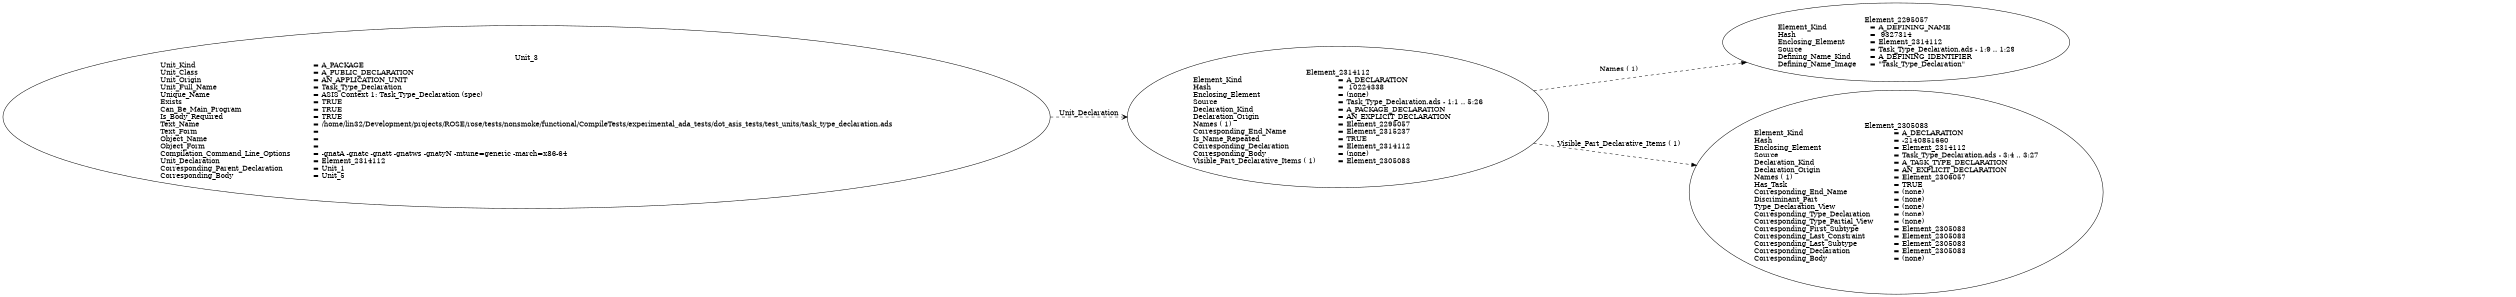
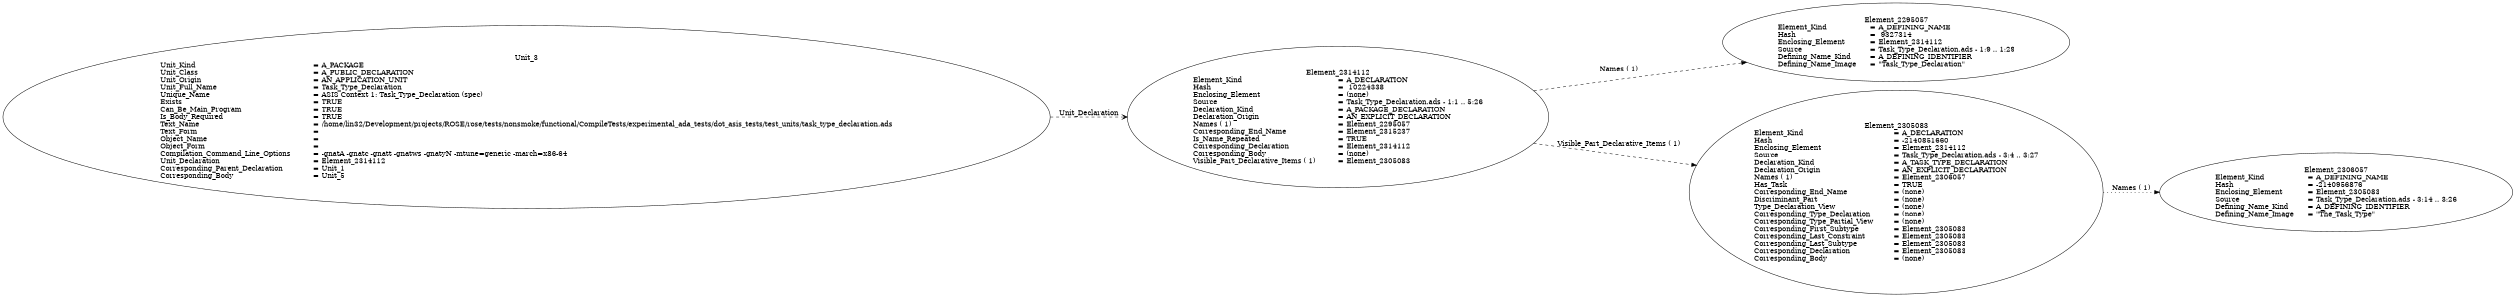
node "Element_2306057": added
